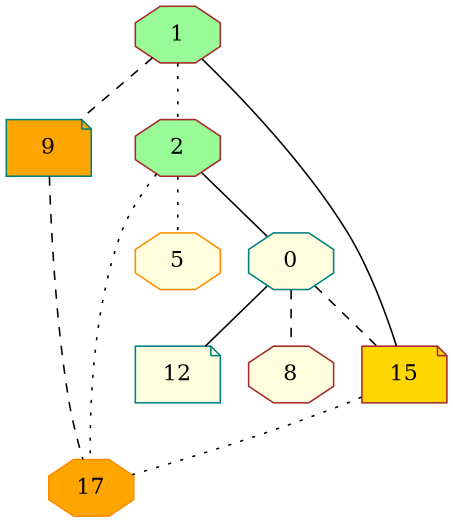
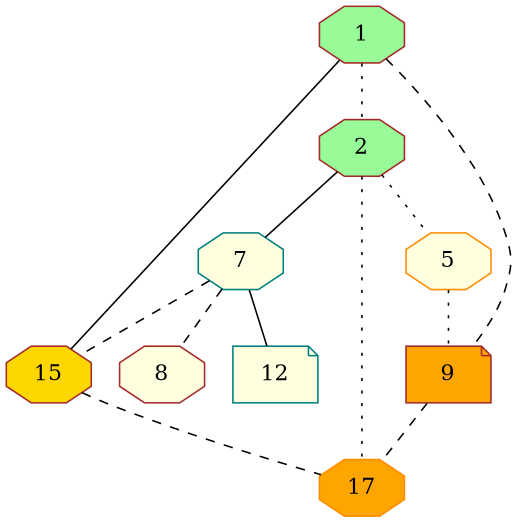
node "9": color teal -> brown
node "0": label "0" -> "7"
edge "5" -- "9": added
node "15": shape note -> octagon
edge "15" -- "17": style dotted -> dashed
